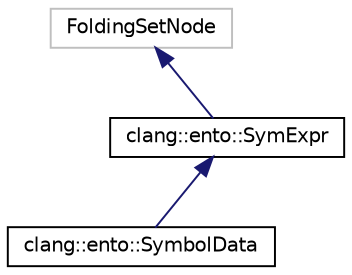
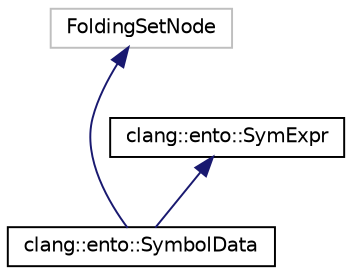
edge "clang::ento::SymExpr" -> "FoldingSetNode": now "clang::ento::SymbolData" -> "FoldingSetNode"
